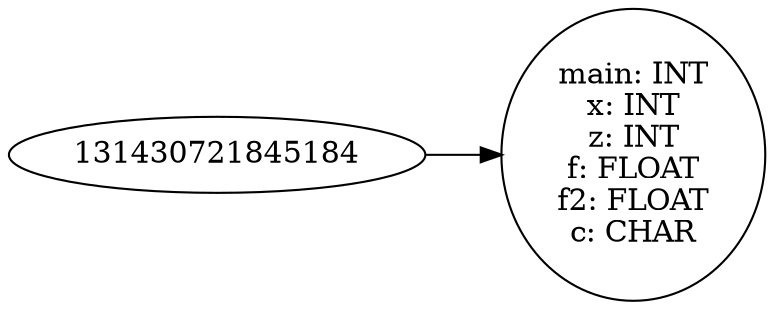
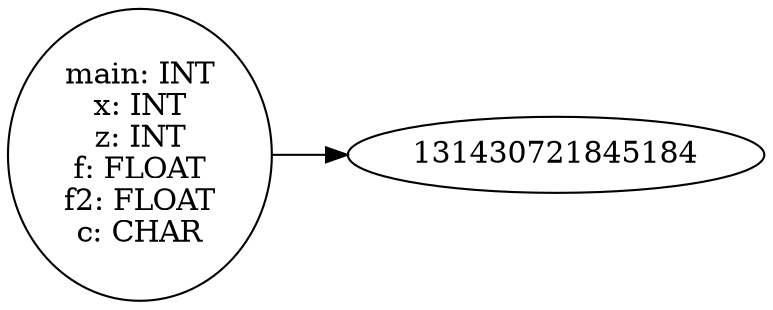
edge "131430721845184" -> "main: INT x: INT z: INT f: FLOAT f2: FLOAT c: CHAR": reversed
